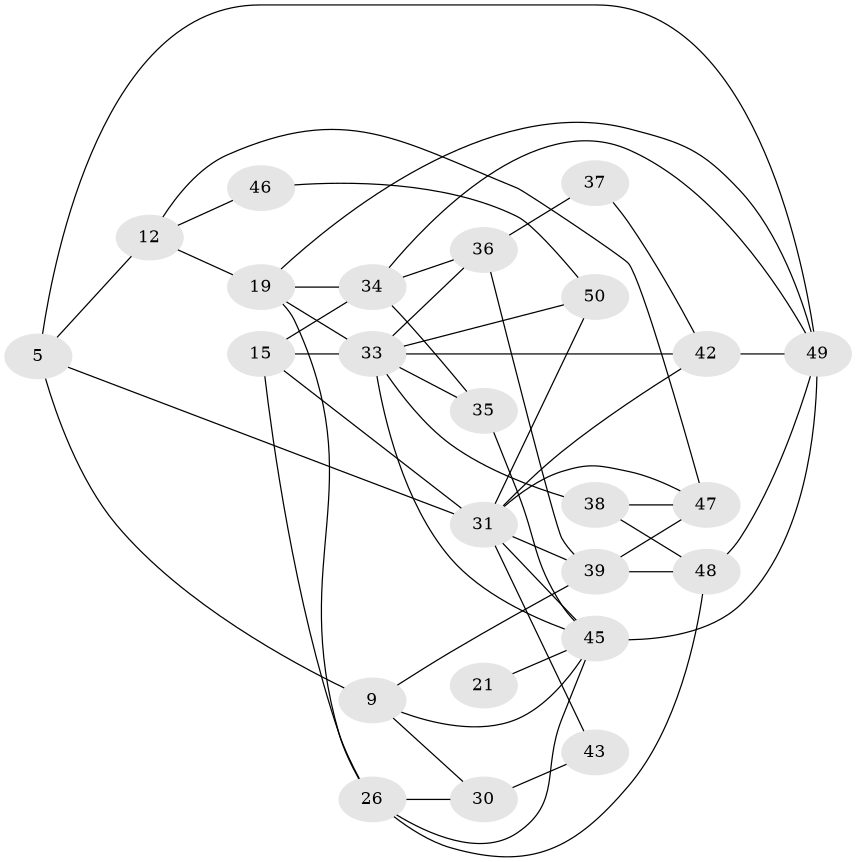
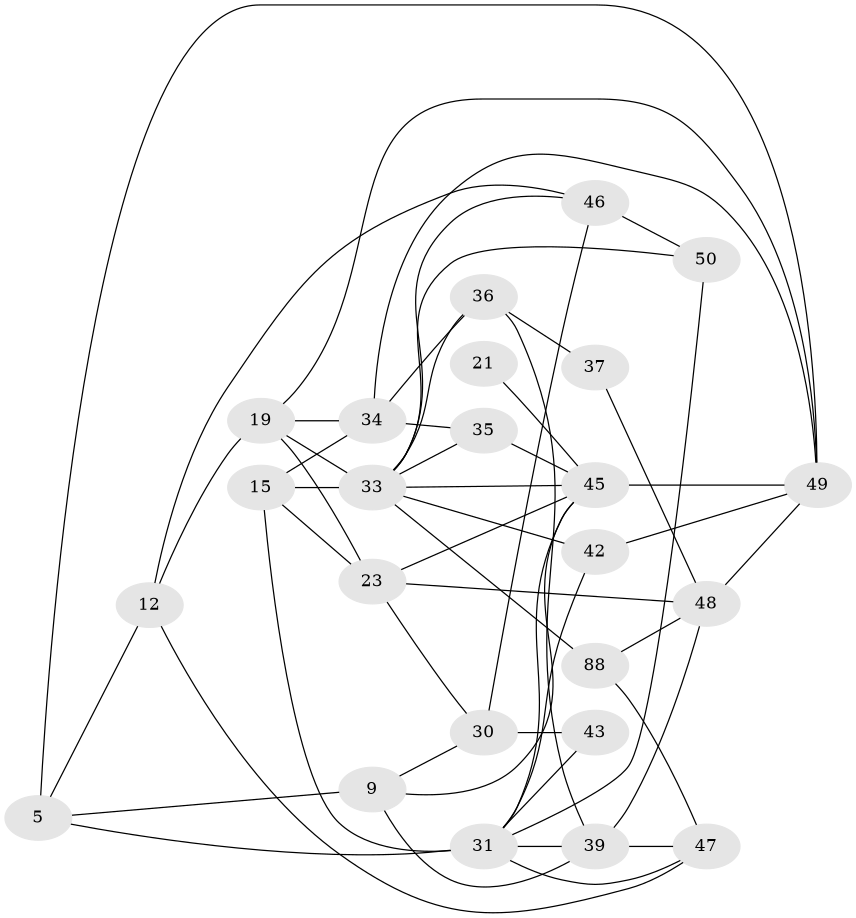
edge "37" -- "42": now "37" -- "48"
edge "46" -- "33": added
edge "46" -- "30": added
node "38": label "38" -> "88"
node "26": label "26" -> "23"
